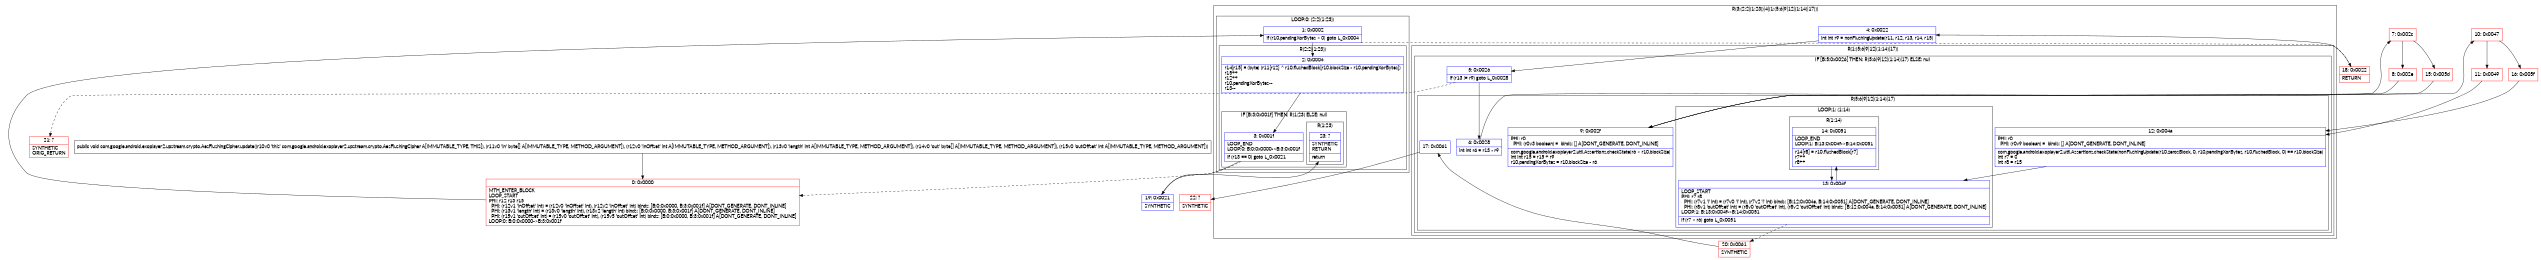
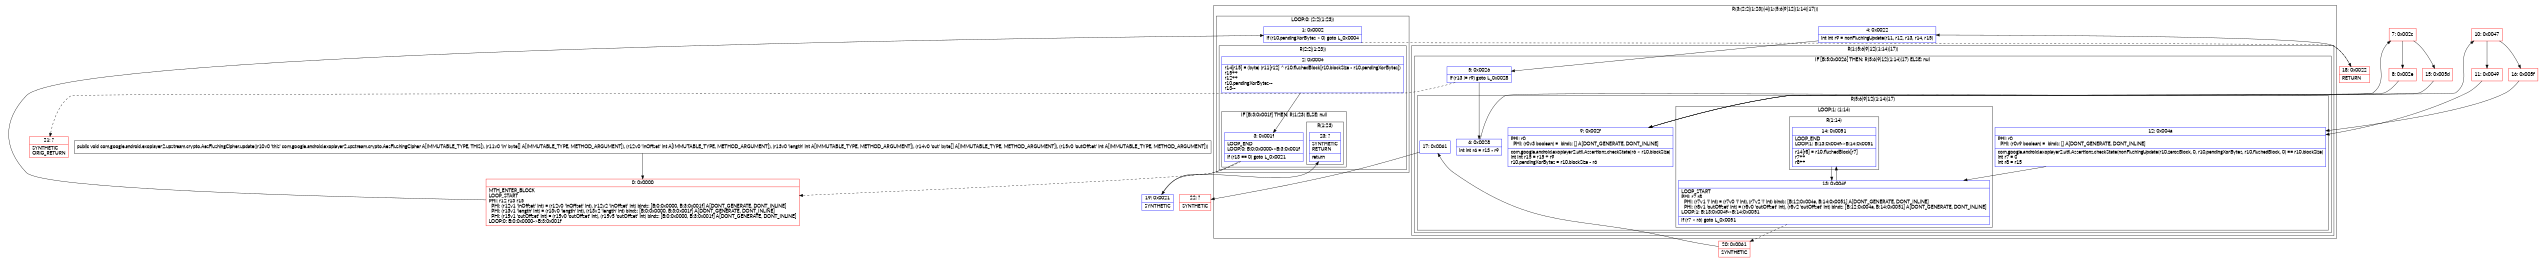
edge "1: 0x0002" -> "2: 0x0004": removed
